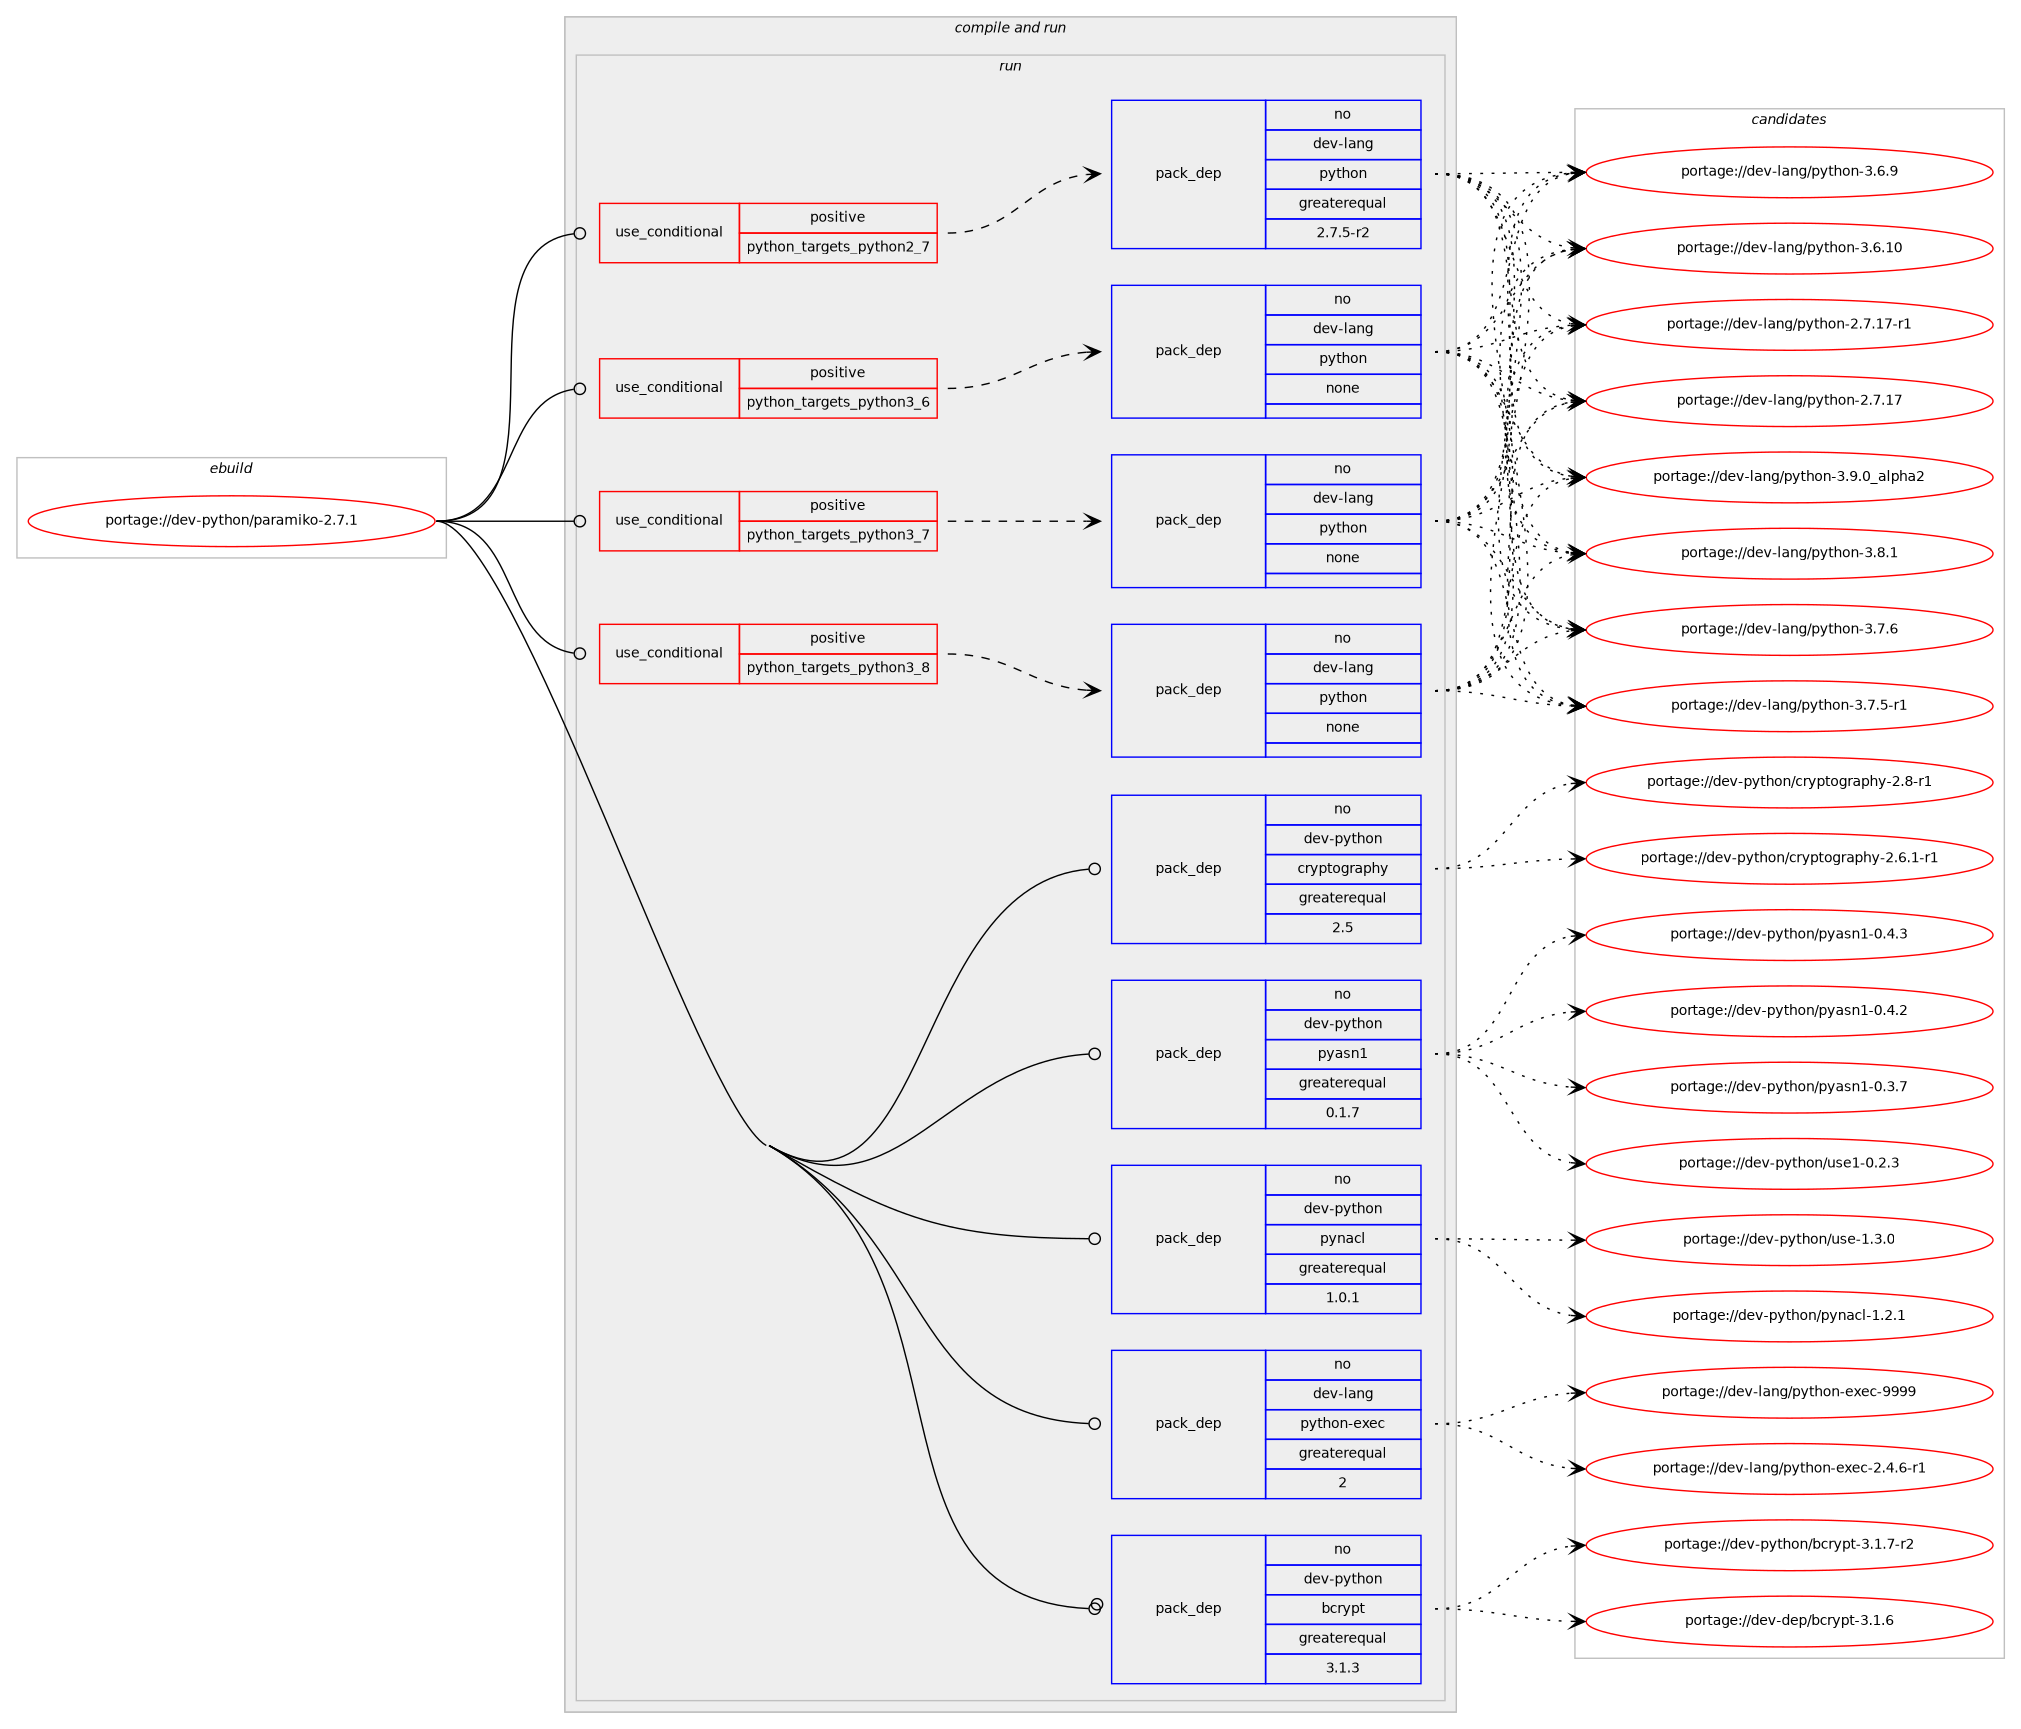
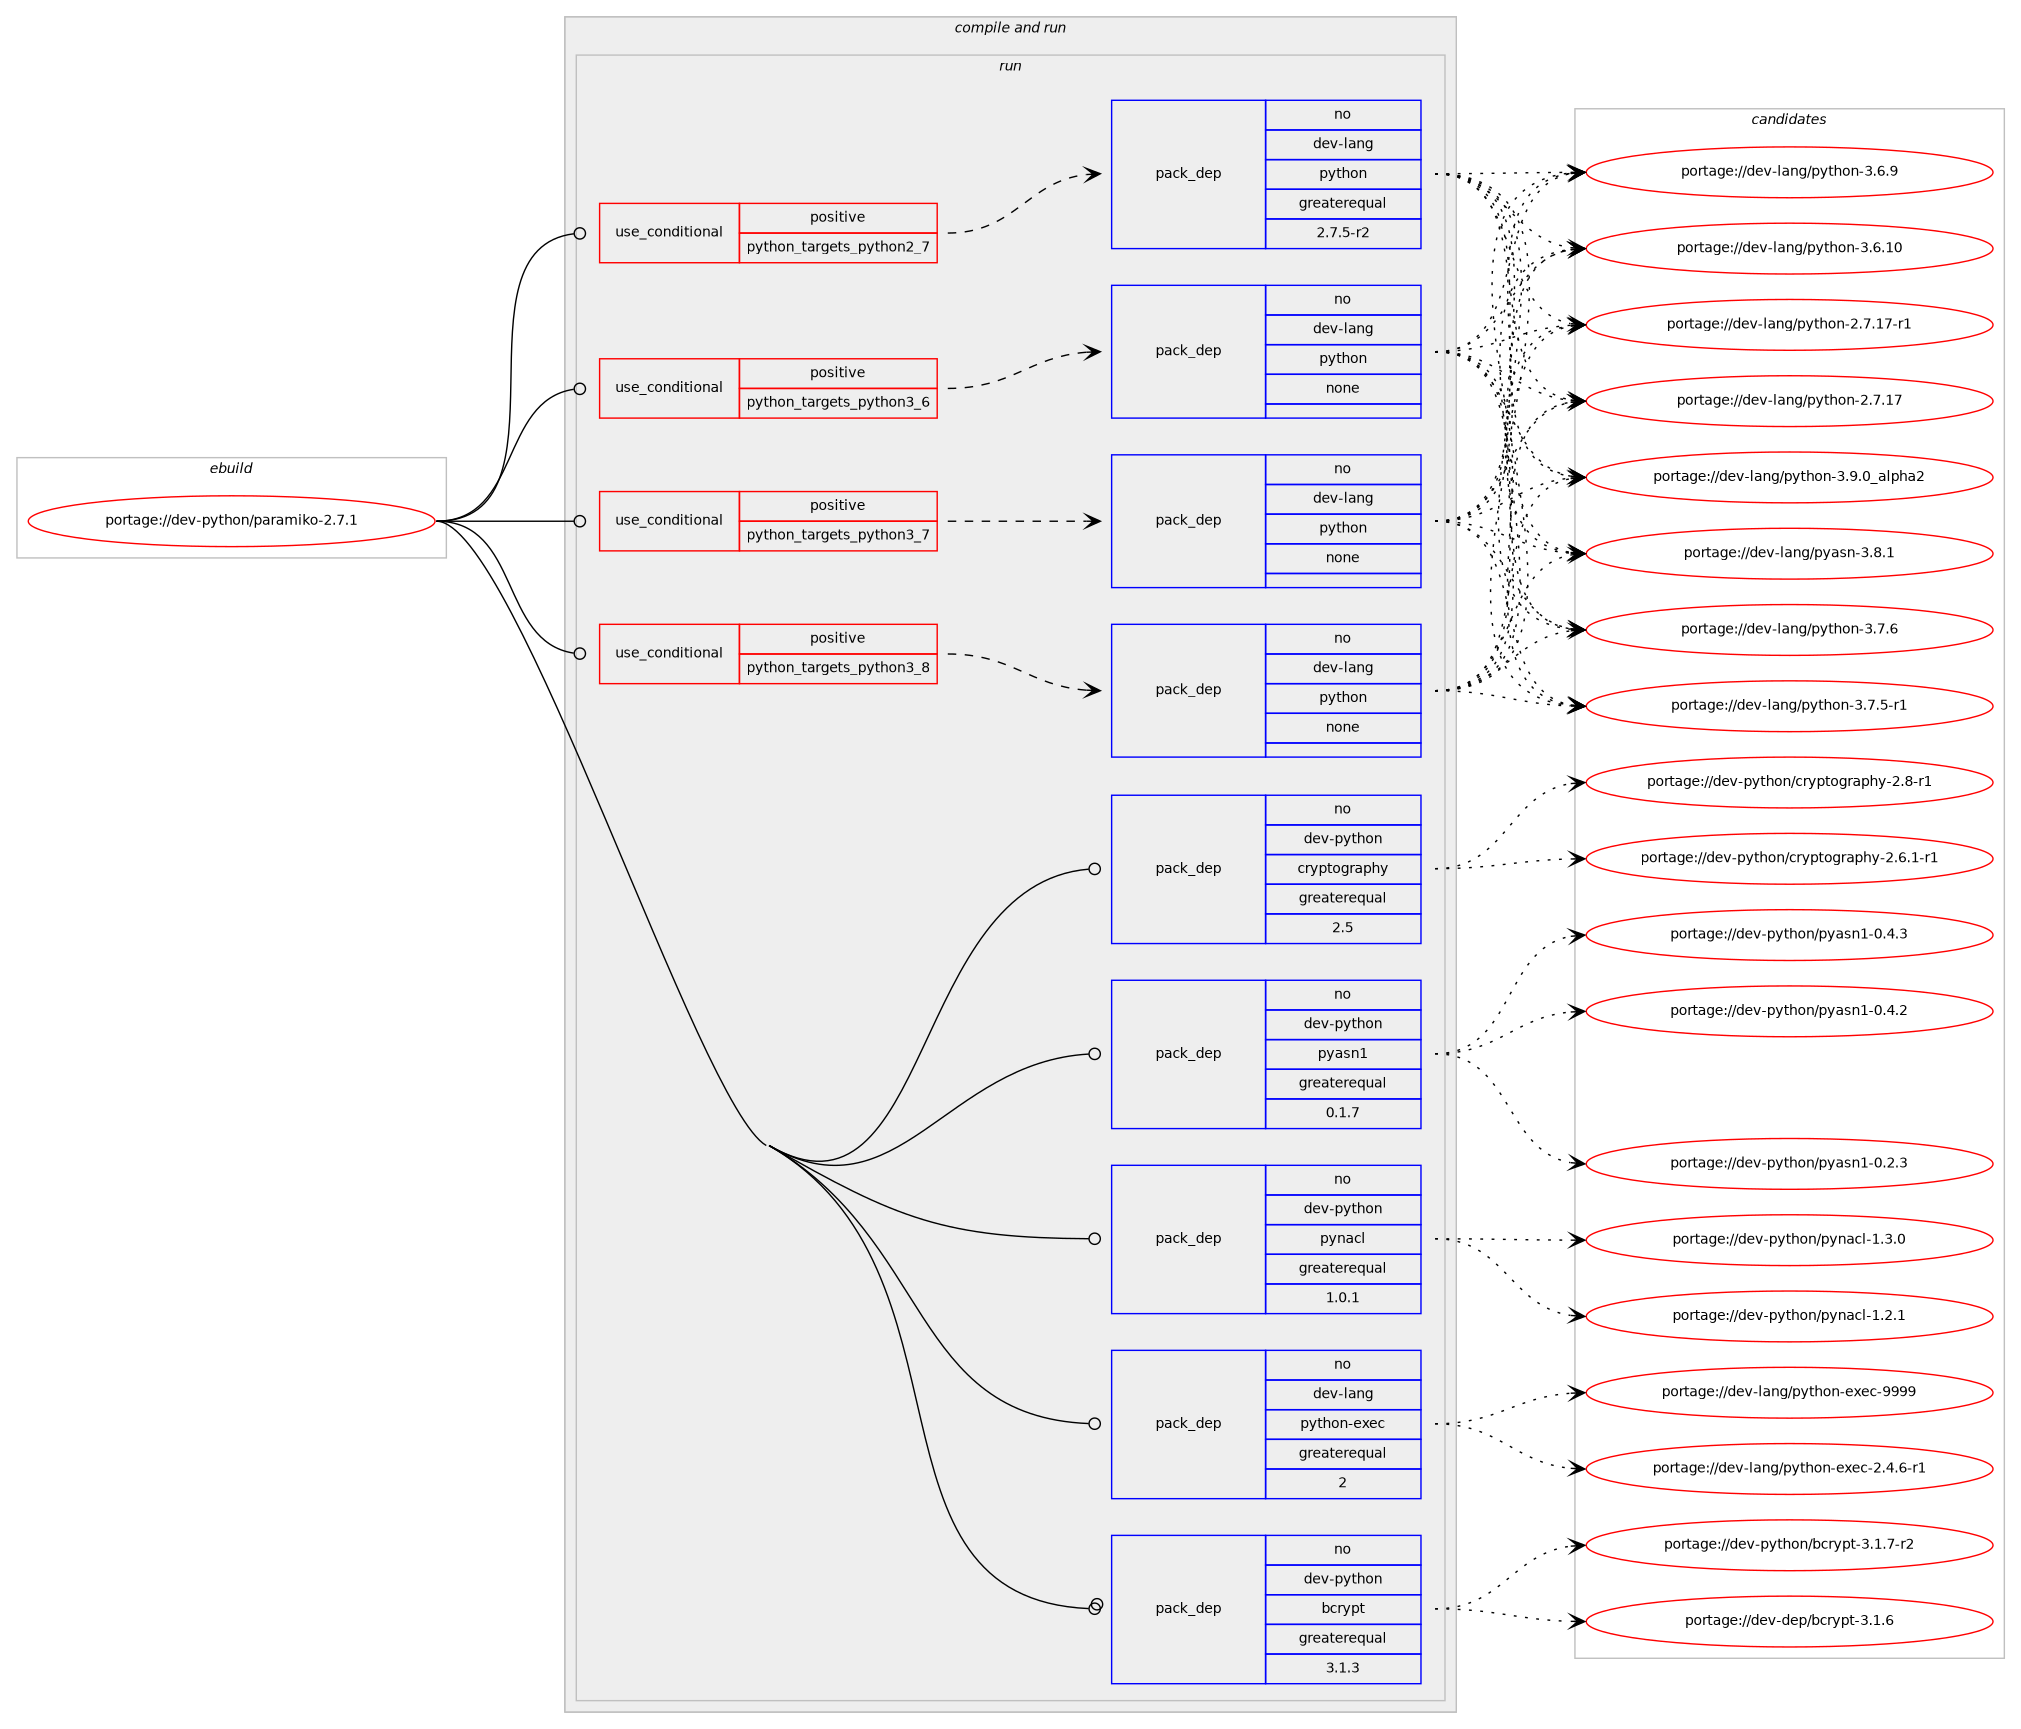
node "portage://dev-lang/python-3.8.1": label "portage://dev-lang/python-3.8.1" -> "portage://dev-lang/pyasn-3.8.1"
node "portage://dev-python/pyasn1-0.3.7": removed
node "portage://dev-python/use1-0.2.3": label "portage://dev-python/use1-0.2.3" -> "portage://dev-python/pyasn1-0.2.3"
node "portage://dev-python/use-1.3.0": label "portage://dev-python/use-1.3.0" -> "portage://dev-python/pynacl-1.3.0"
